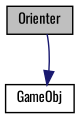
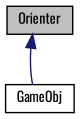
edge "Orienter" -> "GameObj": reversed
